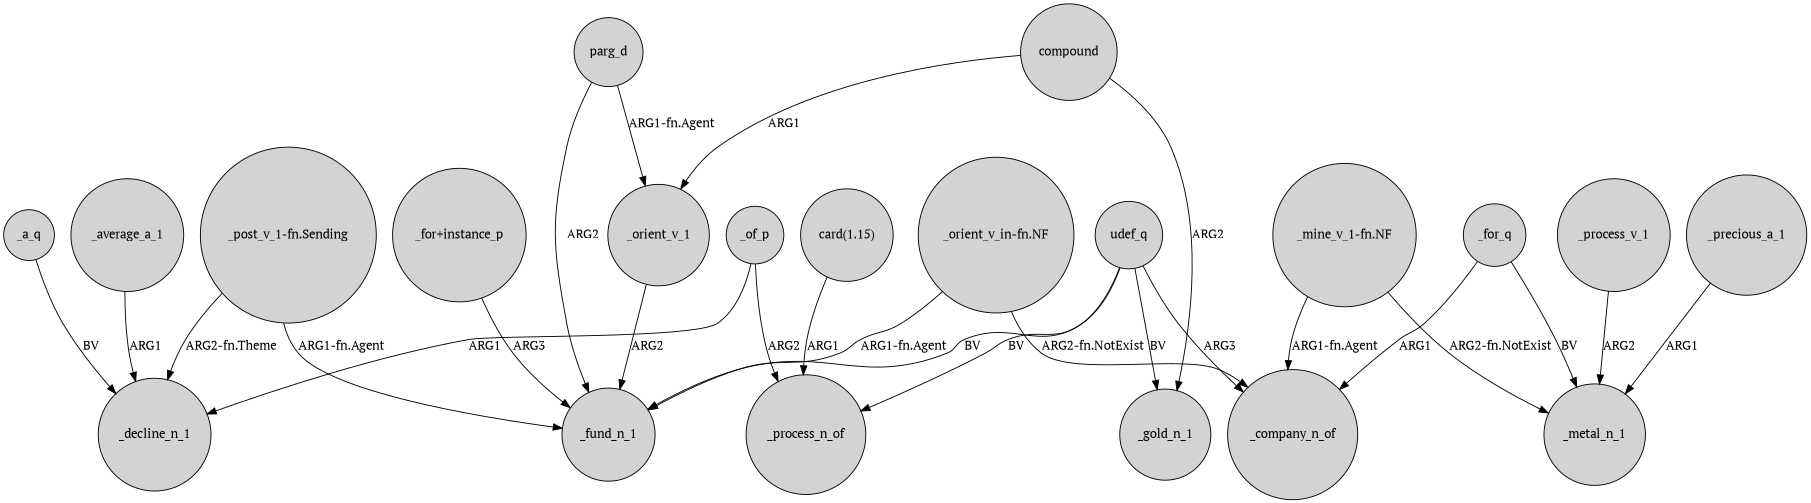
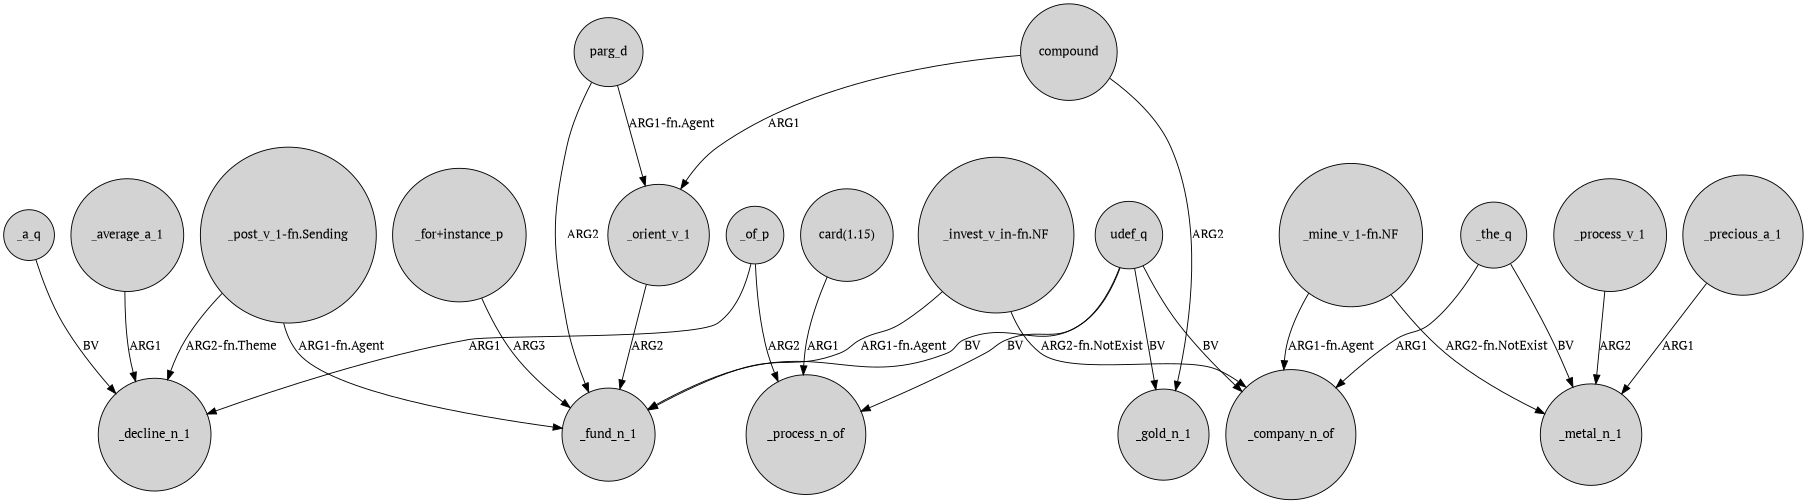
node "_orient_v_in-fn.NF": label "_orient_v_in-fn.NF" -> "_invest_v_in-fn.NF"
node "_for_q": label "_for_q" -> "_the_q"
edge "udef_q" -> "_company_n_of": label "ARG3" -> "BV"
